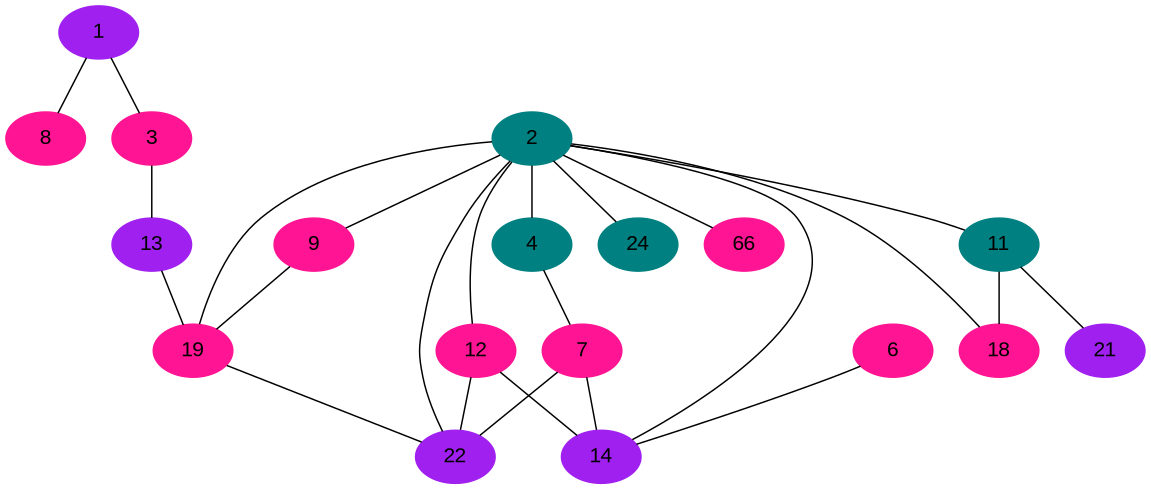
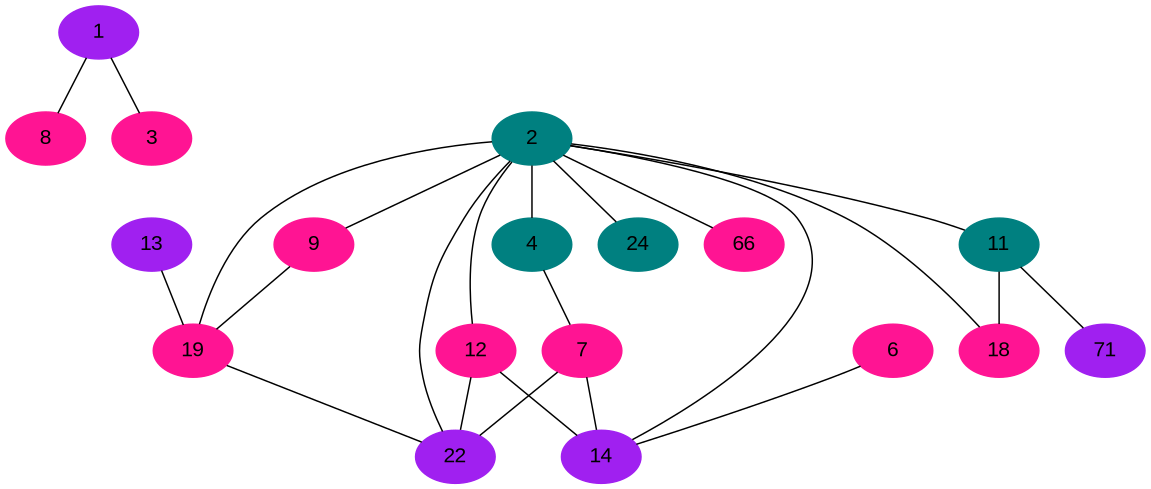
edge "3" -- "13": removed
node "21": label "21" -> "71"
